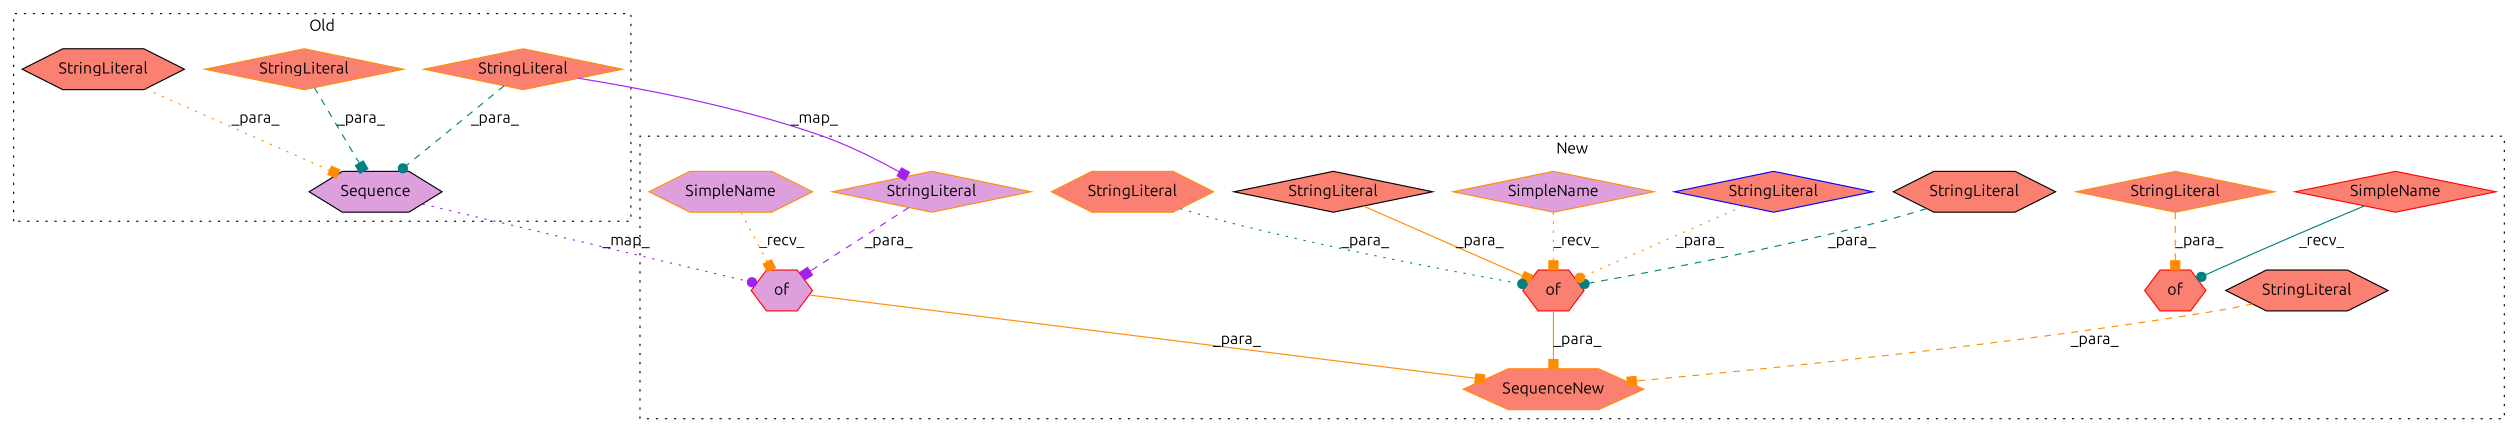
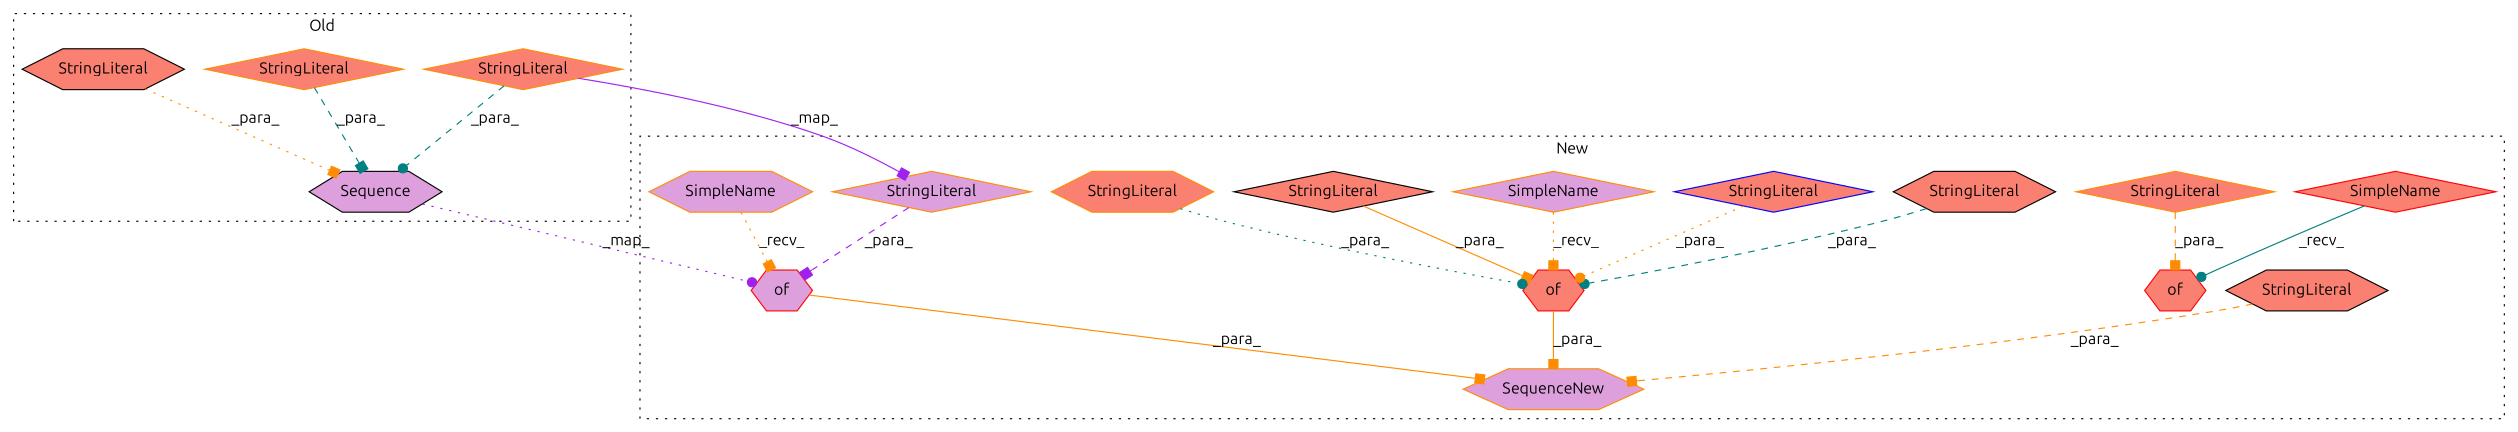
node "SequenceNew": fillcolor salmon -> plum
